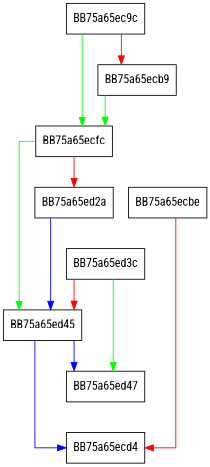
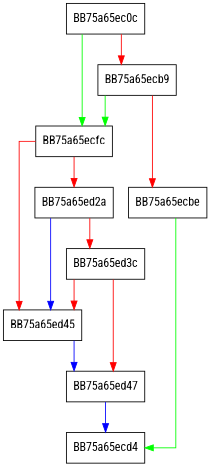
node "BB75a65ec9c": label "BB75a65ec9c" -> "BB75a65ec0c"
edge "BB75a65ecb9" -> "BB75a65ecbe": added
edge "BB75a65ecfc" -> "BB75a65ed45": color green -> red
edge "BB75a65ed2a" -> "BB75a65ed3c": added
edge "BB75a65ed3c" -> "BB75a65ed47": color green -> red
edge "BB75a65ecbe" -> "BB75a65ecd4": color red -> green
edge "BB75a65ed45" -> "BB75a65ecd4": now "BB75a65ed47" -> "BB75a65ecd4"
